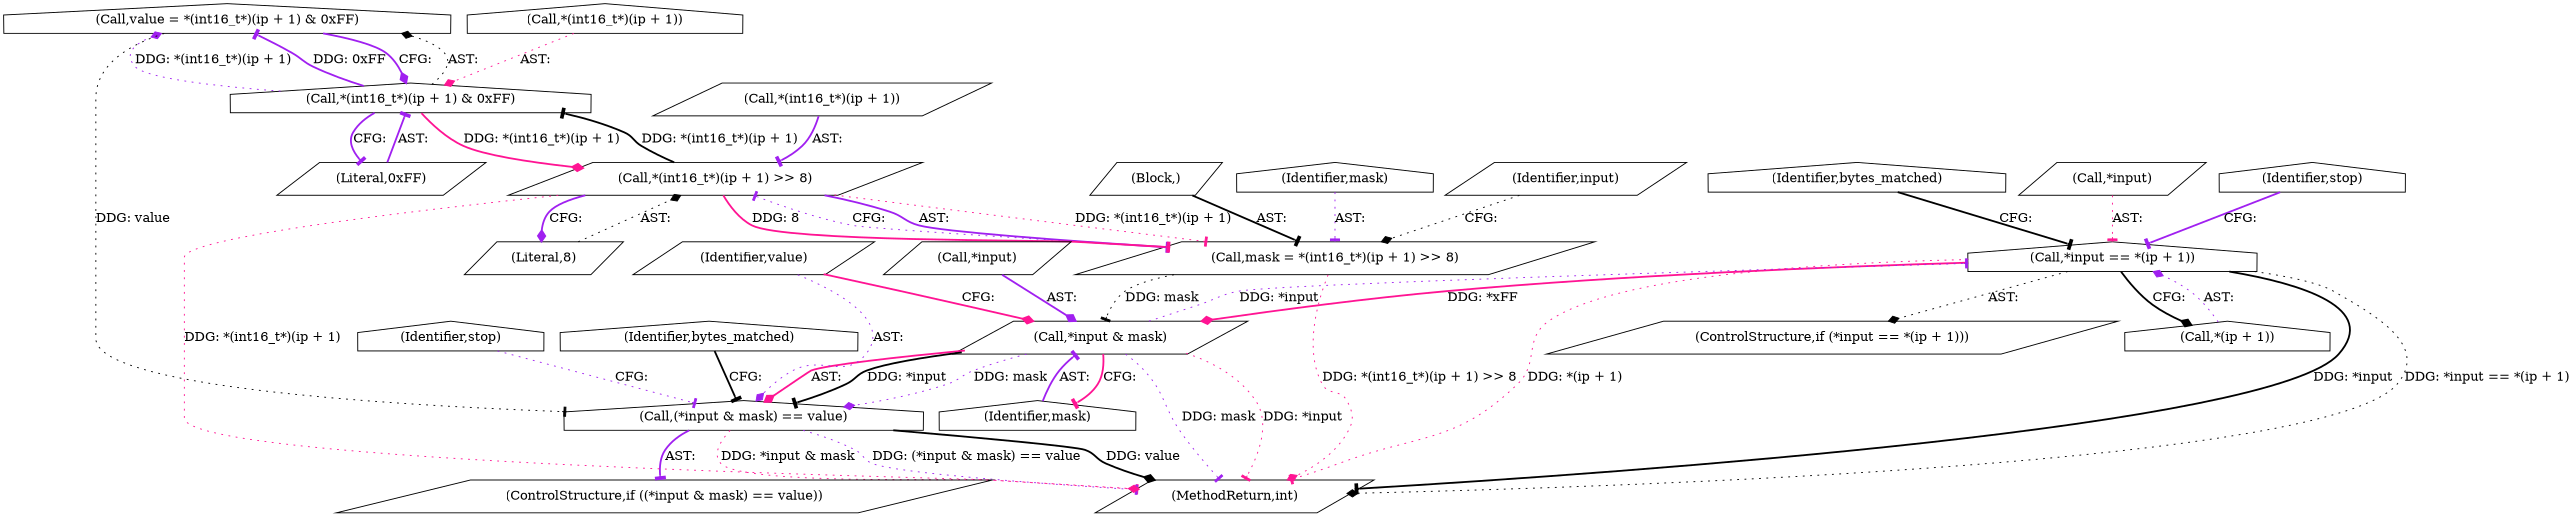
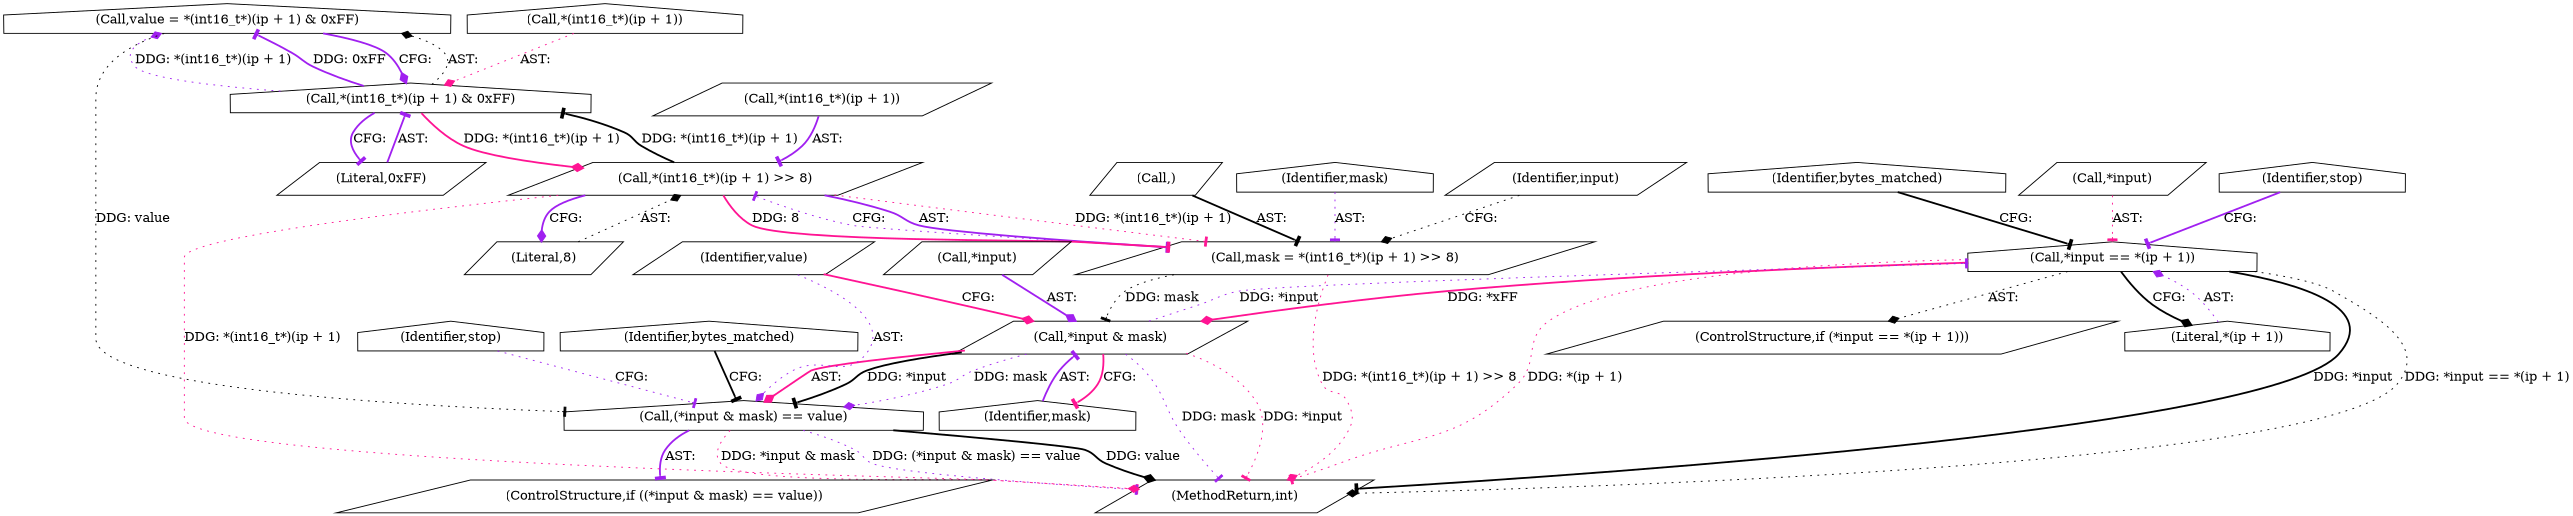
node "(Block,)": label "(Block,)" -> "(Call,)"
node "(Call,*(ip + 1))": label "(Call,*(ip + 1))" -> "(Literal,*(ip + 1))"
